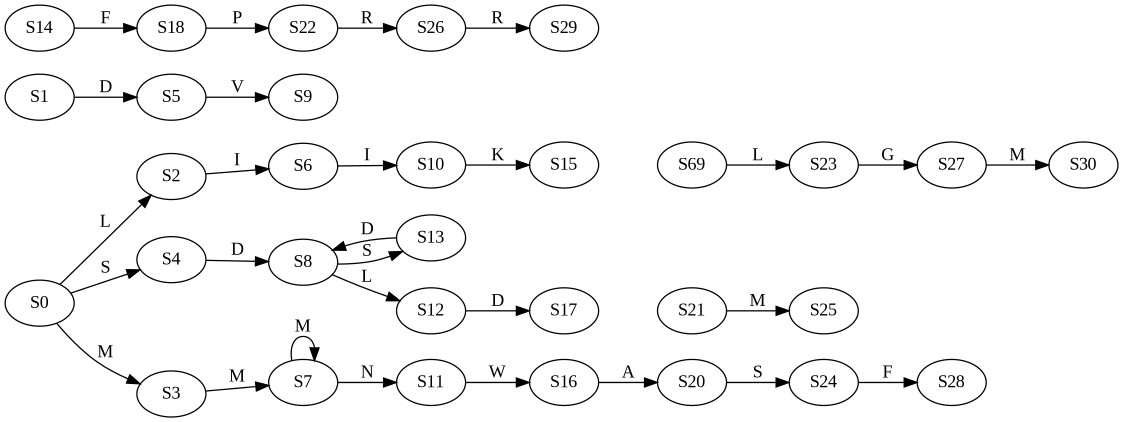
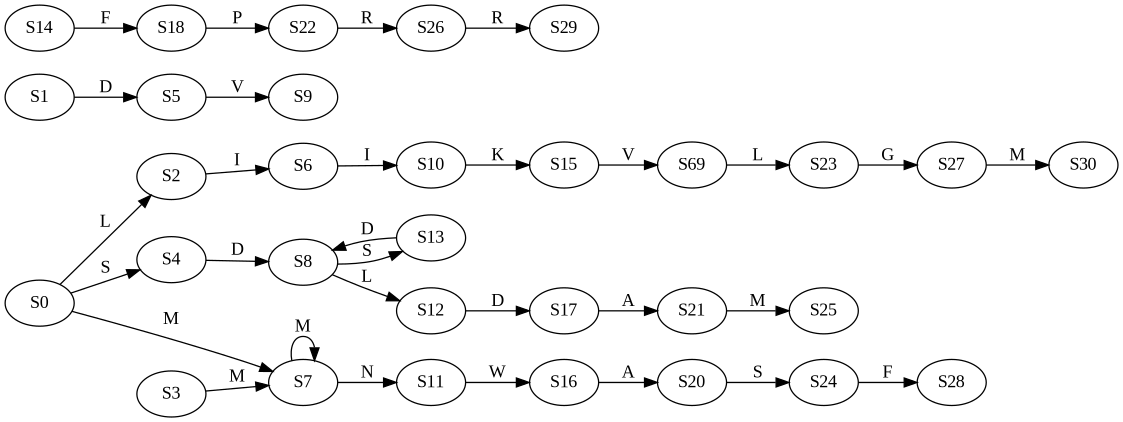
edge "S15" -> "S69": added, label "V"
edge "S17" -> "S21": added, label "A"
edge "S0" -> "S3": now "S0" -> "S7"
